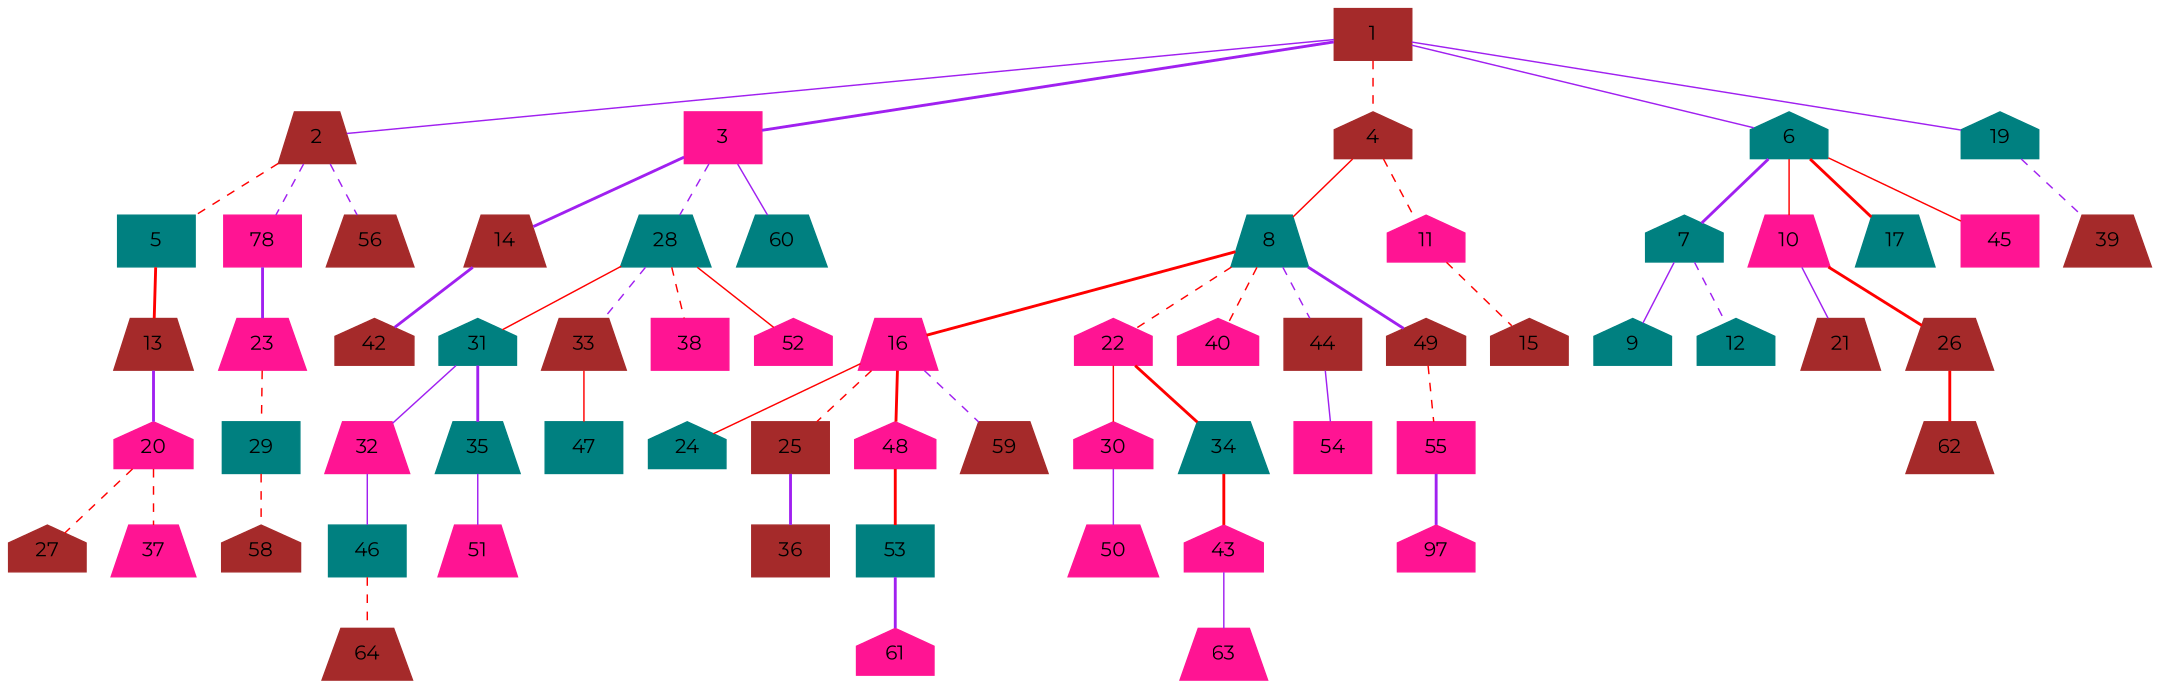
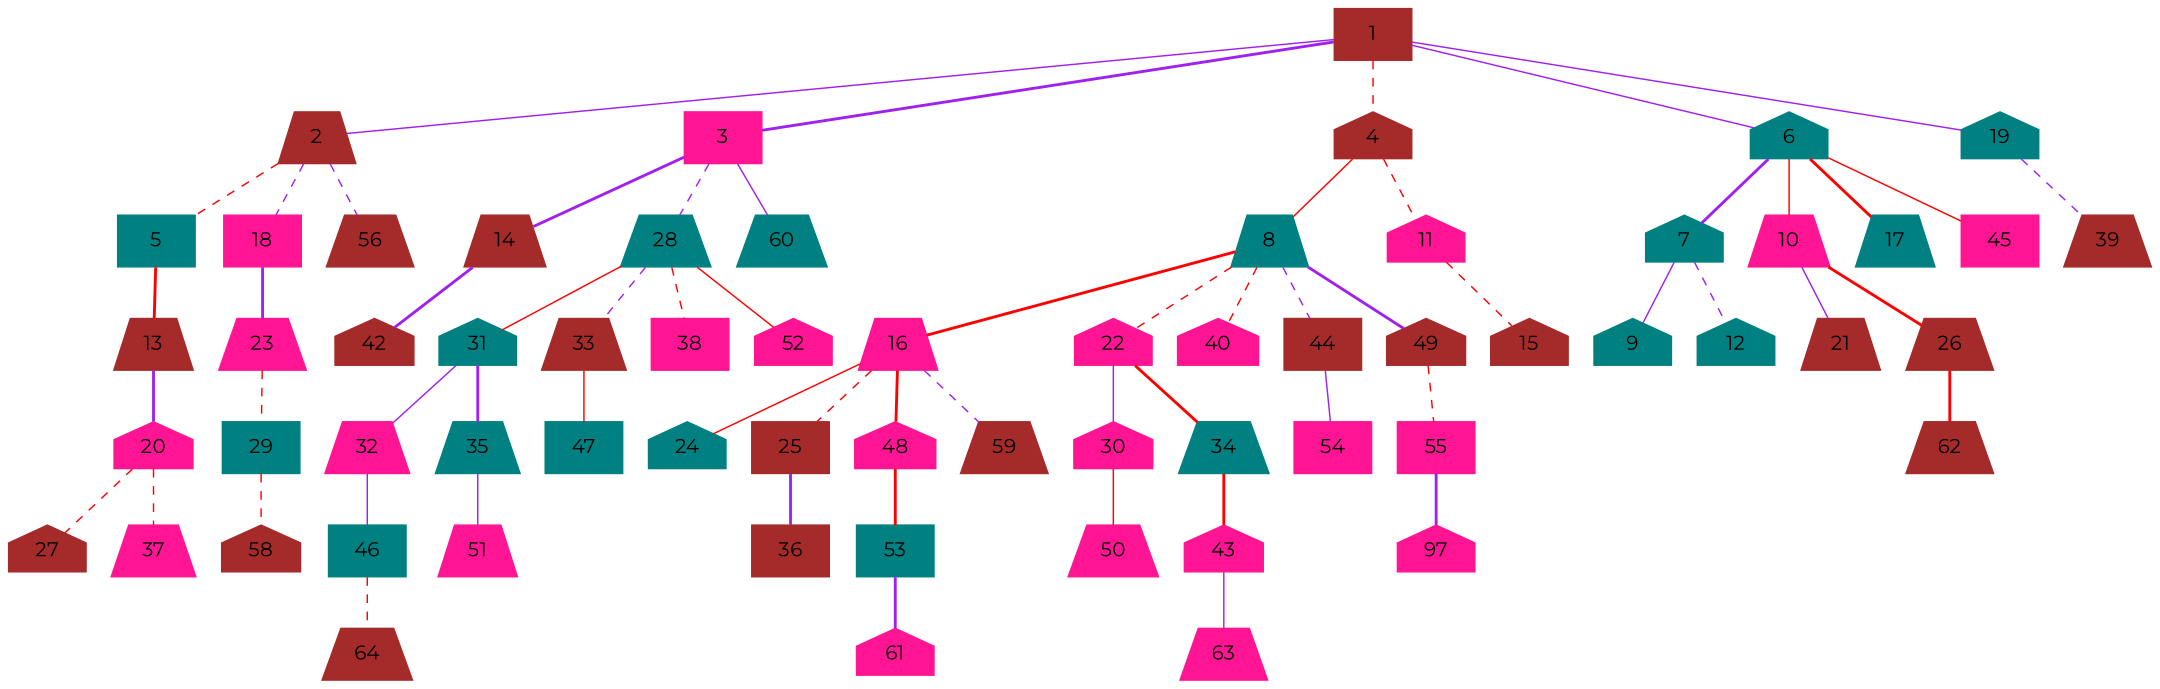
node "78": label "78" -> "18"
edge "22" -- "30": color red -> purple
edge "30" -- "50": color purple -> red
